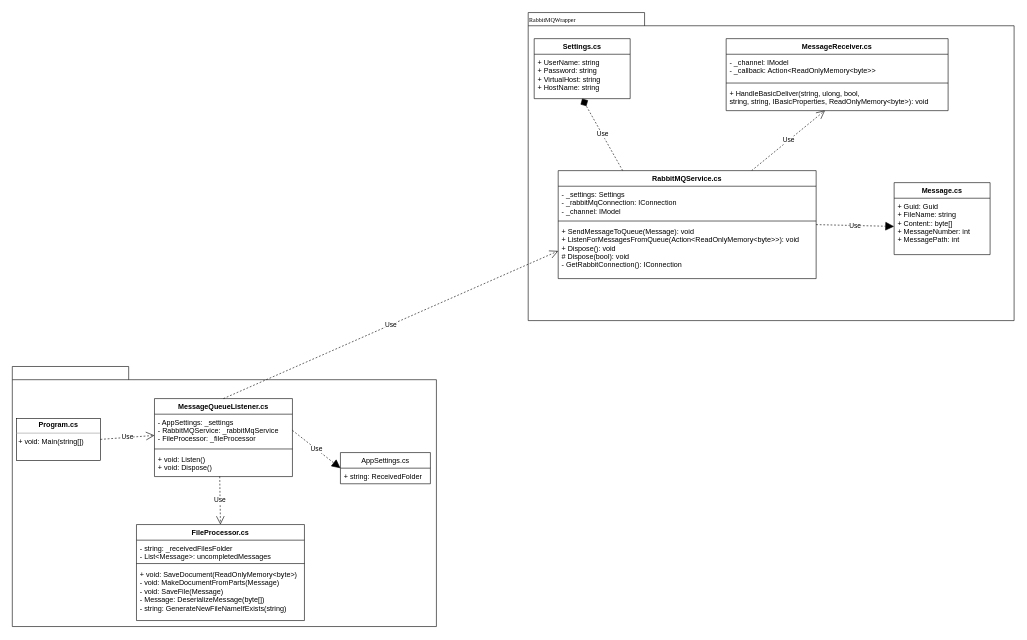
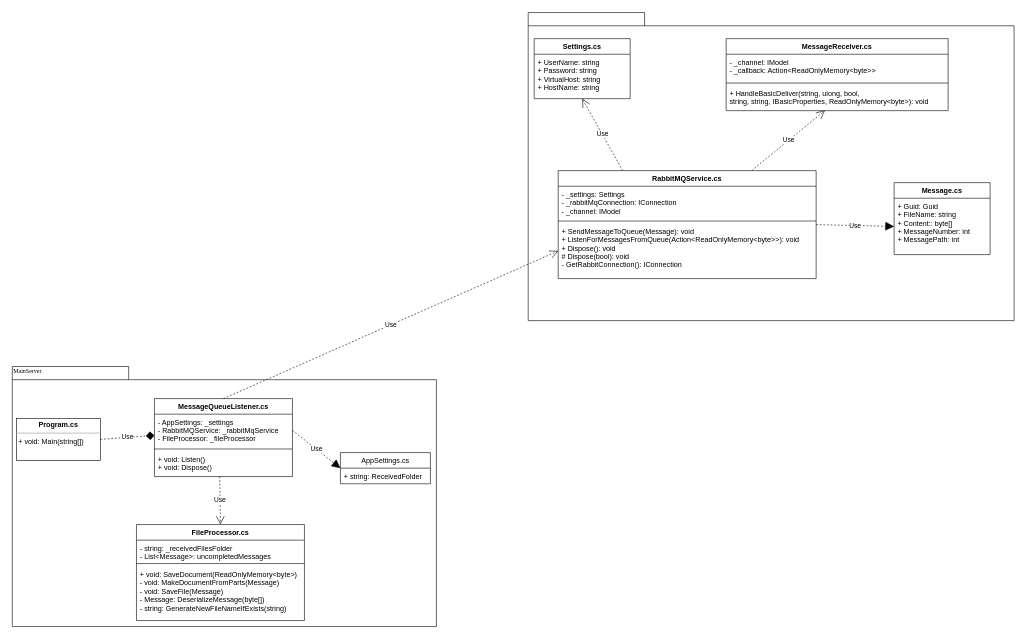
node "RabbitMQWrapper": removed
edge "RabbitMQService.cs" -> "Settings.cs": arrowhead diamond -> open
node "MainServer": added
edge "Program.cs + void: Main(string[])" -> "- AppSettings: _settings - RabbitMQService: _rabbitMqService - FileProcessor: _fileProcessor": arrowhead open -> diamond
